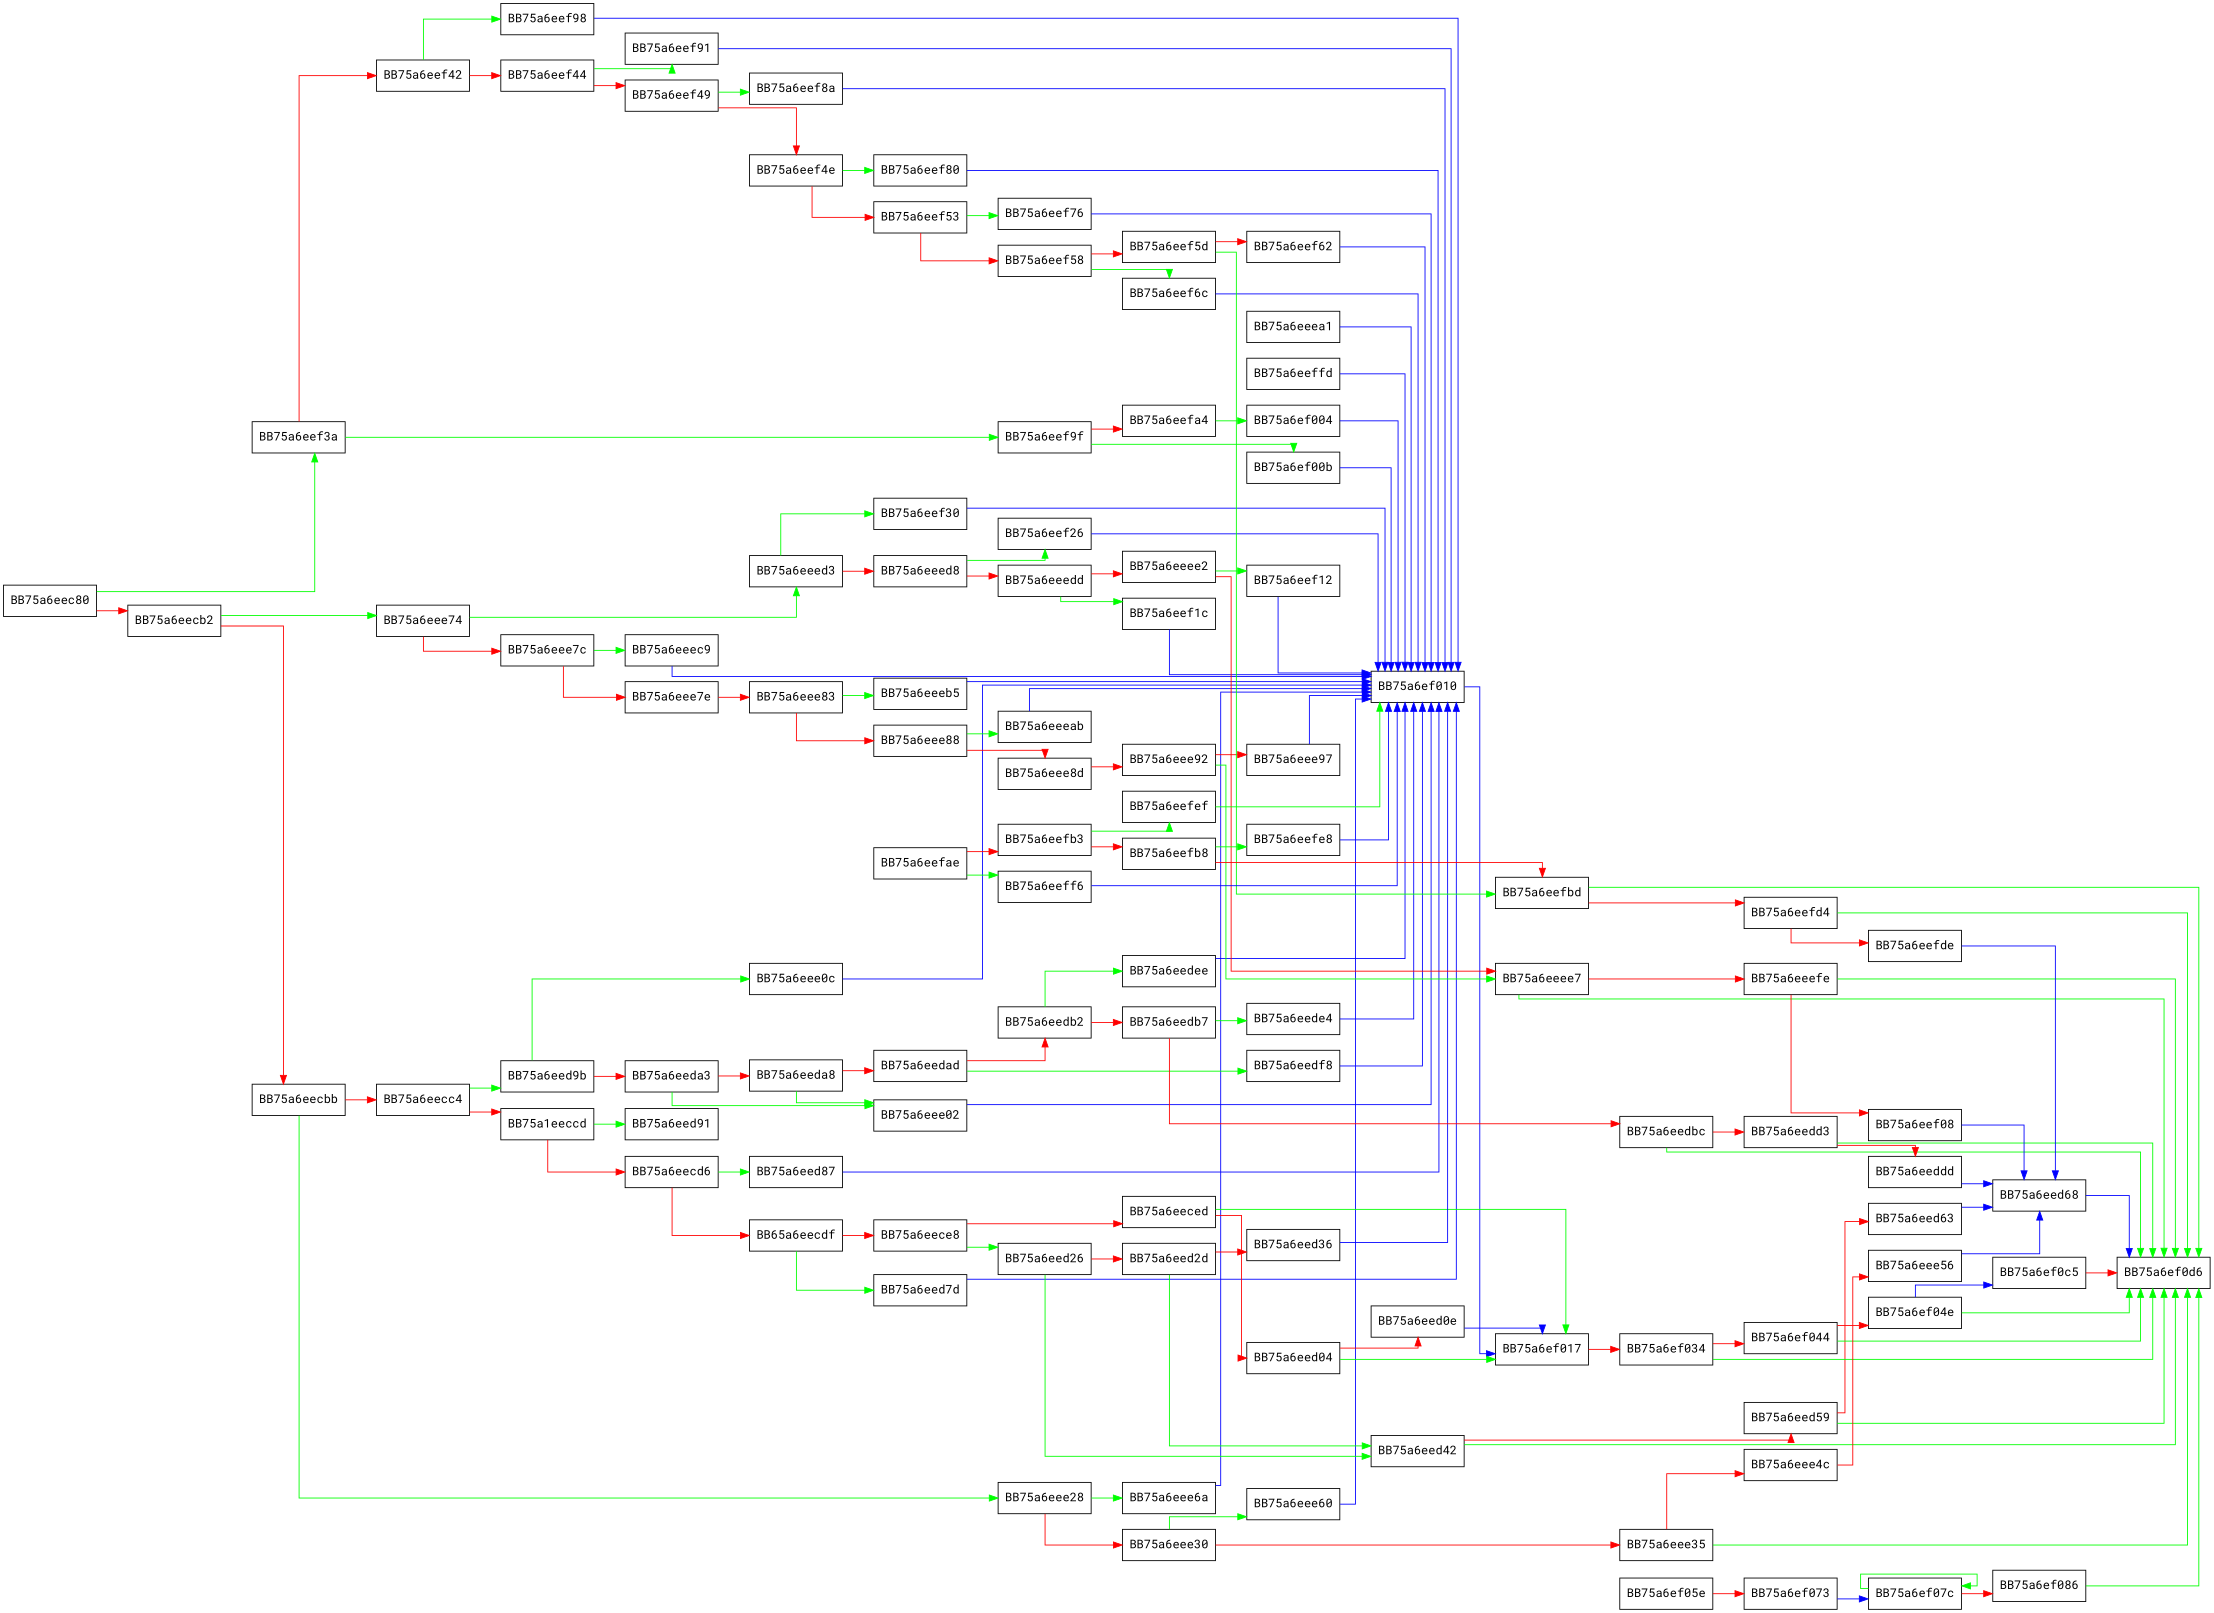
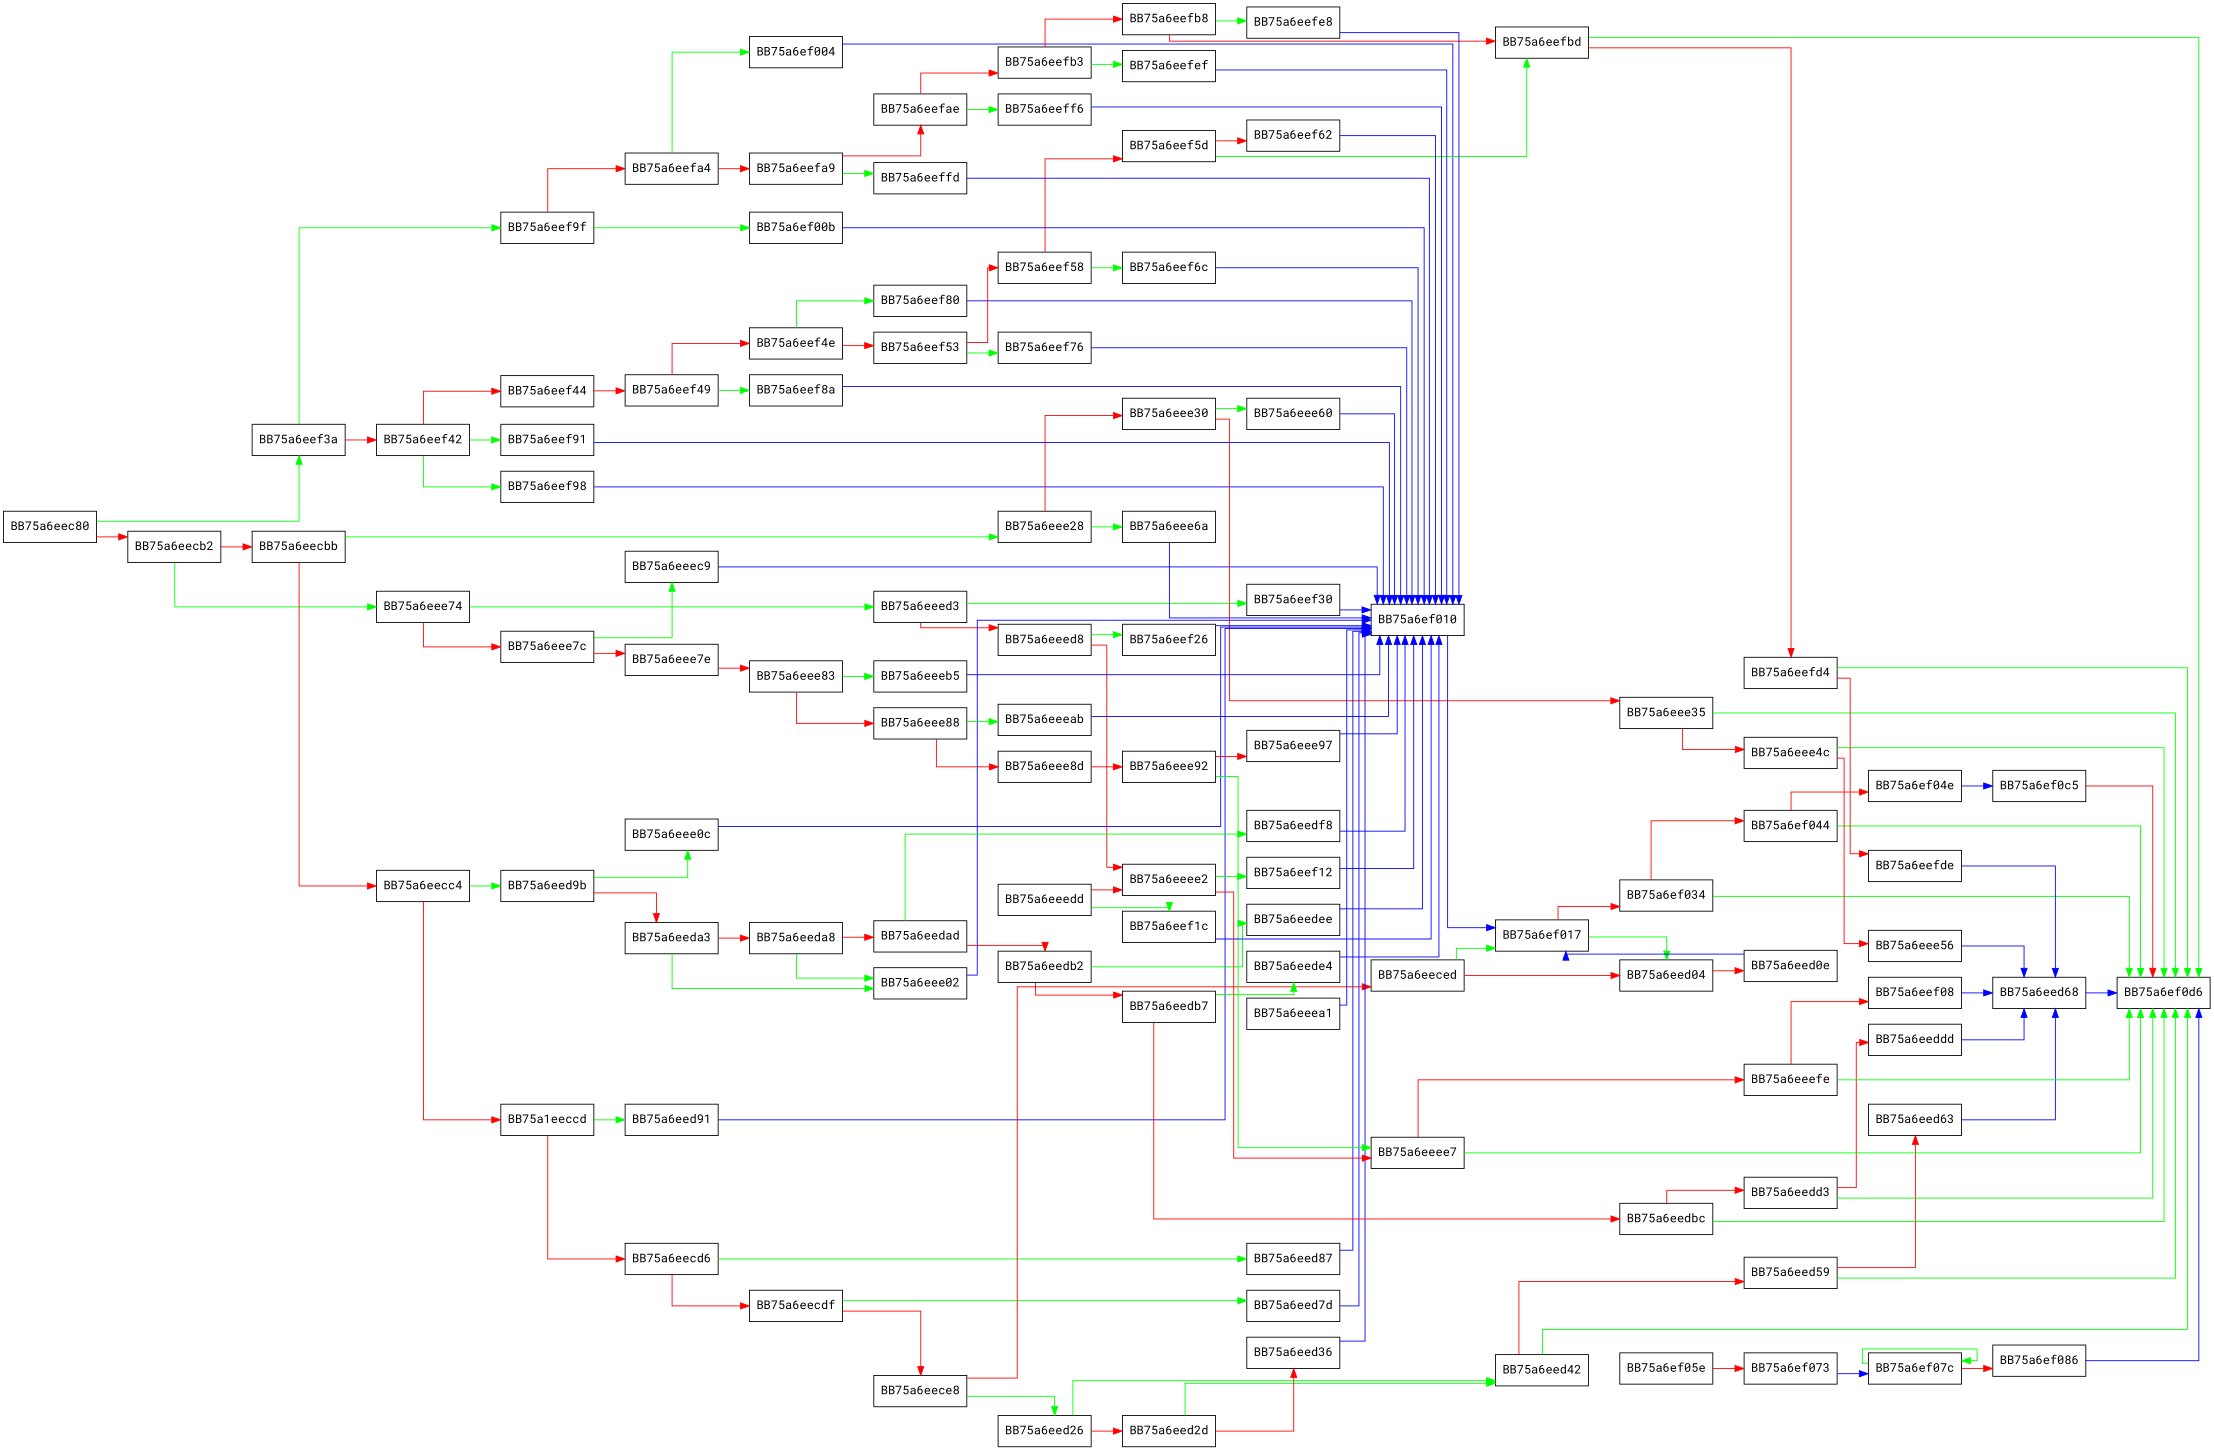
edge "BB75a6eef44" -> "BB75a6eef91": now "BB75a6eef42" -> "BB75a6eef91"
node "BB75a6eefa9": added
edge "BB75a6eeed8" -> "BB75a6eeedd": now "BB75a6eeed8" -> "BB75a6eeee2"
edge "BB75a6eefef" -> "BB75a6ef010": color green -> blue
edge "BB75a6eed91" -> "BB75a6ef010": added
node "BB65a6eecdf": label "BB65a6eecdf" -> "BB75a6eecdf"
edge "BB75a6ef04e" -> "BB75a6ef0d6": now "BB75a6eee4c" -> "BB75a6ef0d6"
edge "BB75a6eed04" -> "BB75a6ef017": reversed
edge "BB75a6ef086" -> "BB75a6ef0d6": color green -> blue
